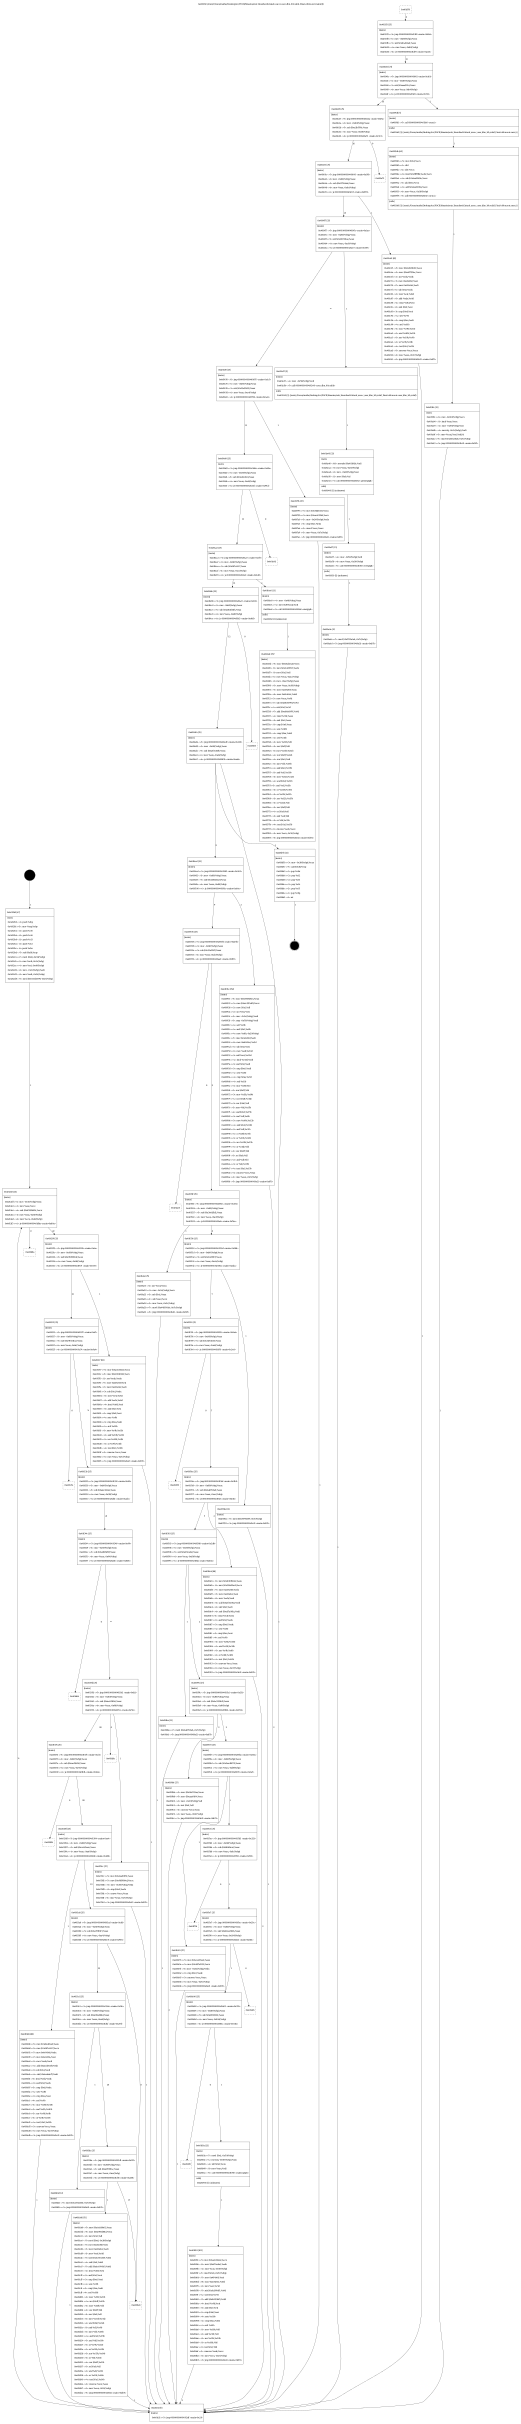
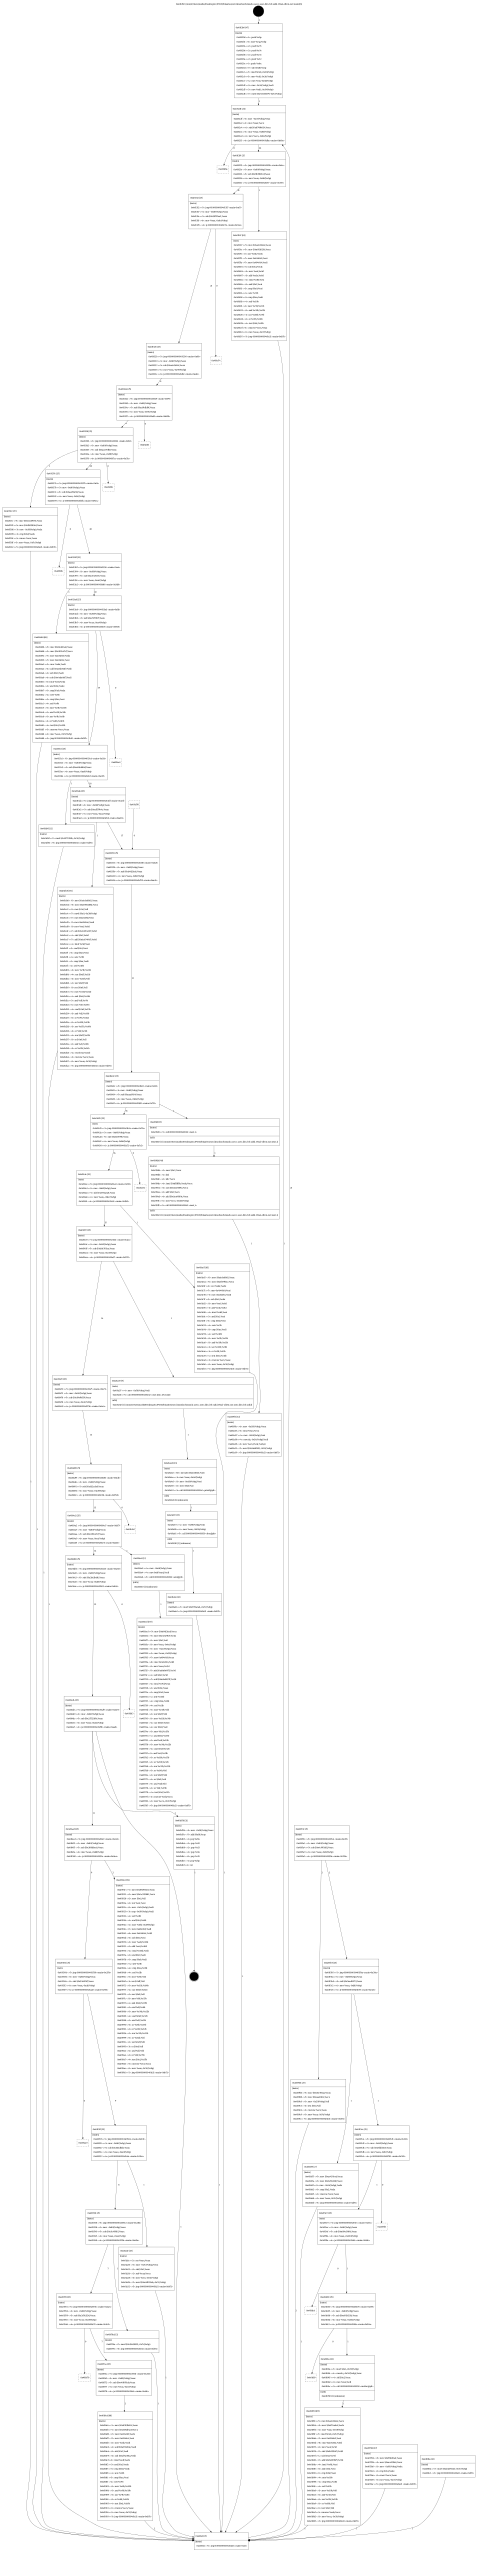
edge "0x401470 [25]" -> "0x401796 [27]": removed, label "1"
node "0x401583 [25]": removed
edge "0x40191e [152]" -> "0x401e21 [5]": removed, label "2"
edge "0x4013da [25]" -> "0x401be8": now "0x4013da [25]" -> "0x4013f3 [25]"
